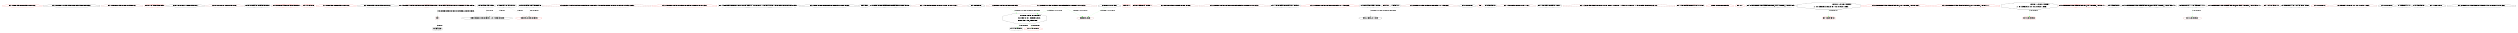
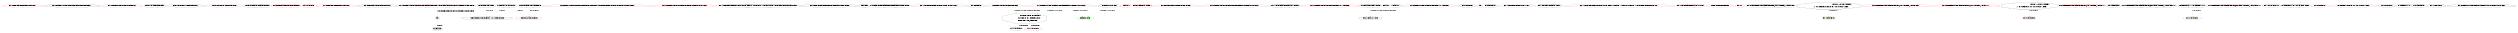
node "Handlers = new StateHandlerCollection()": color red -> black
